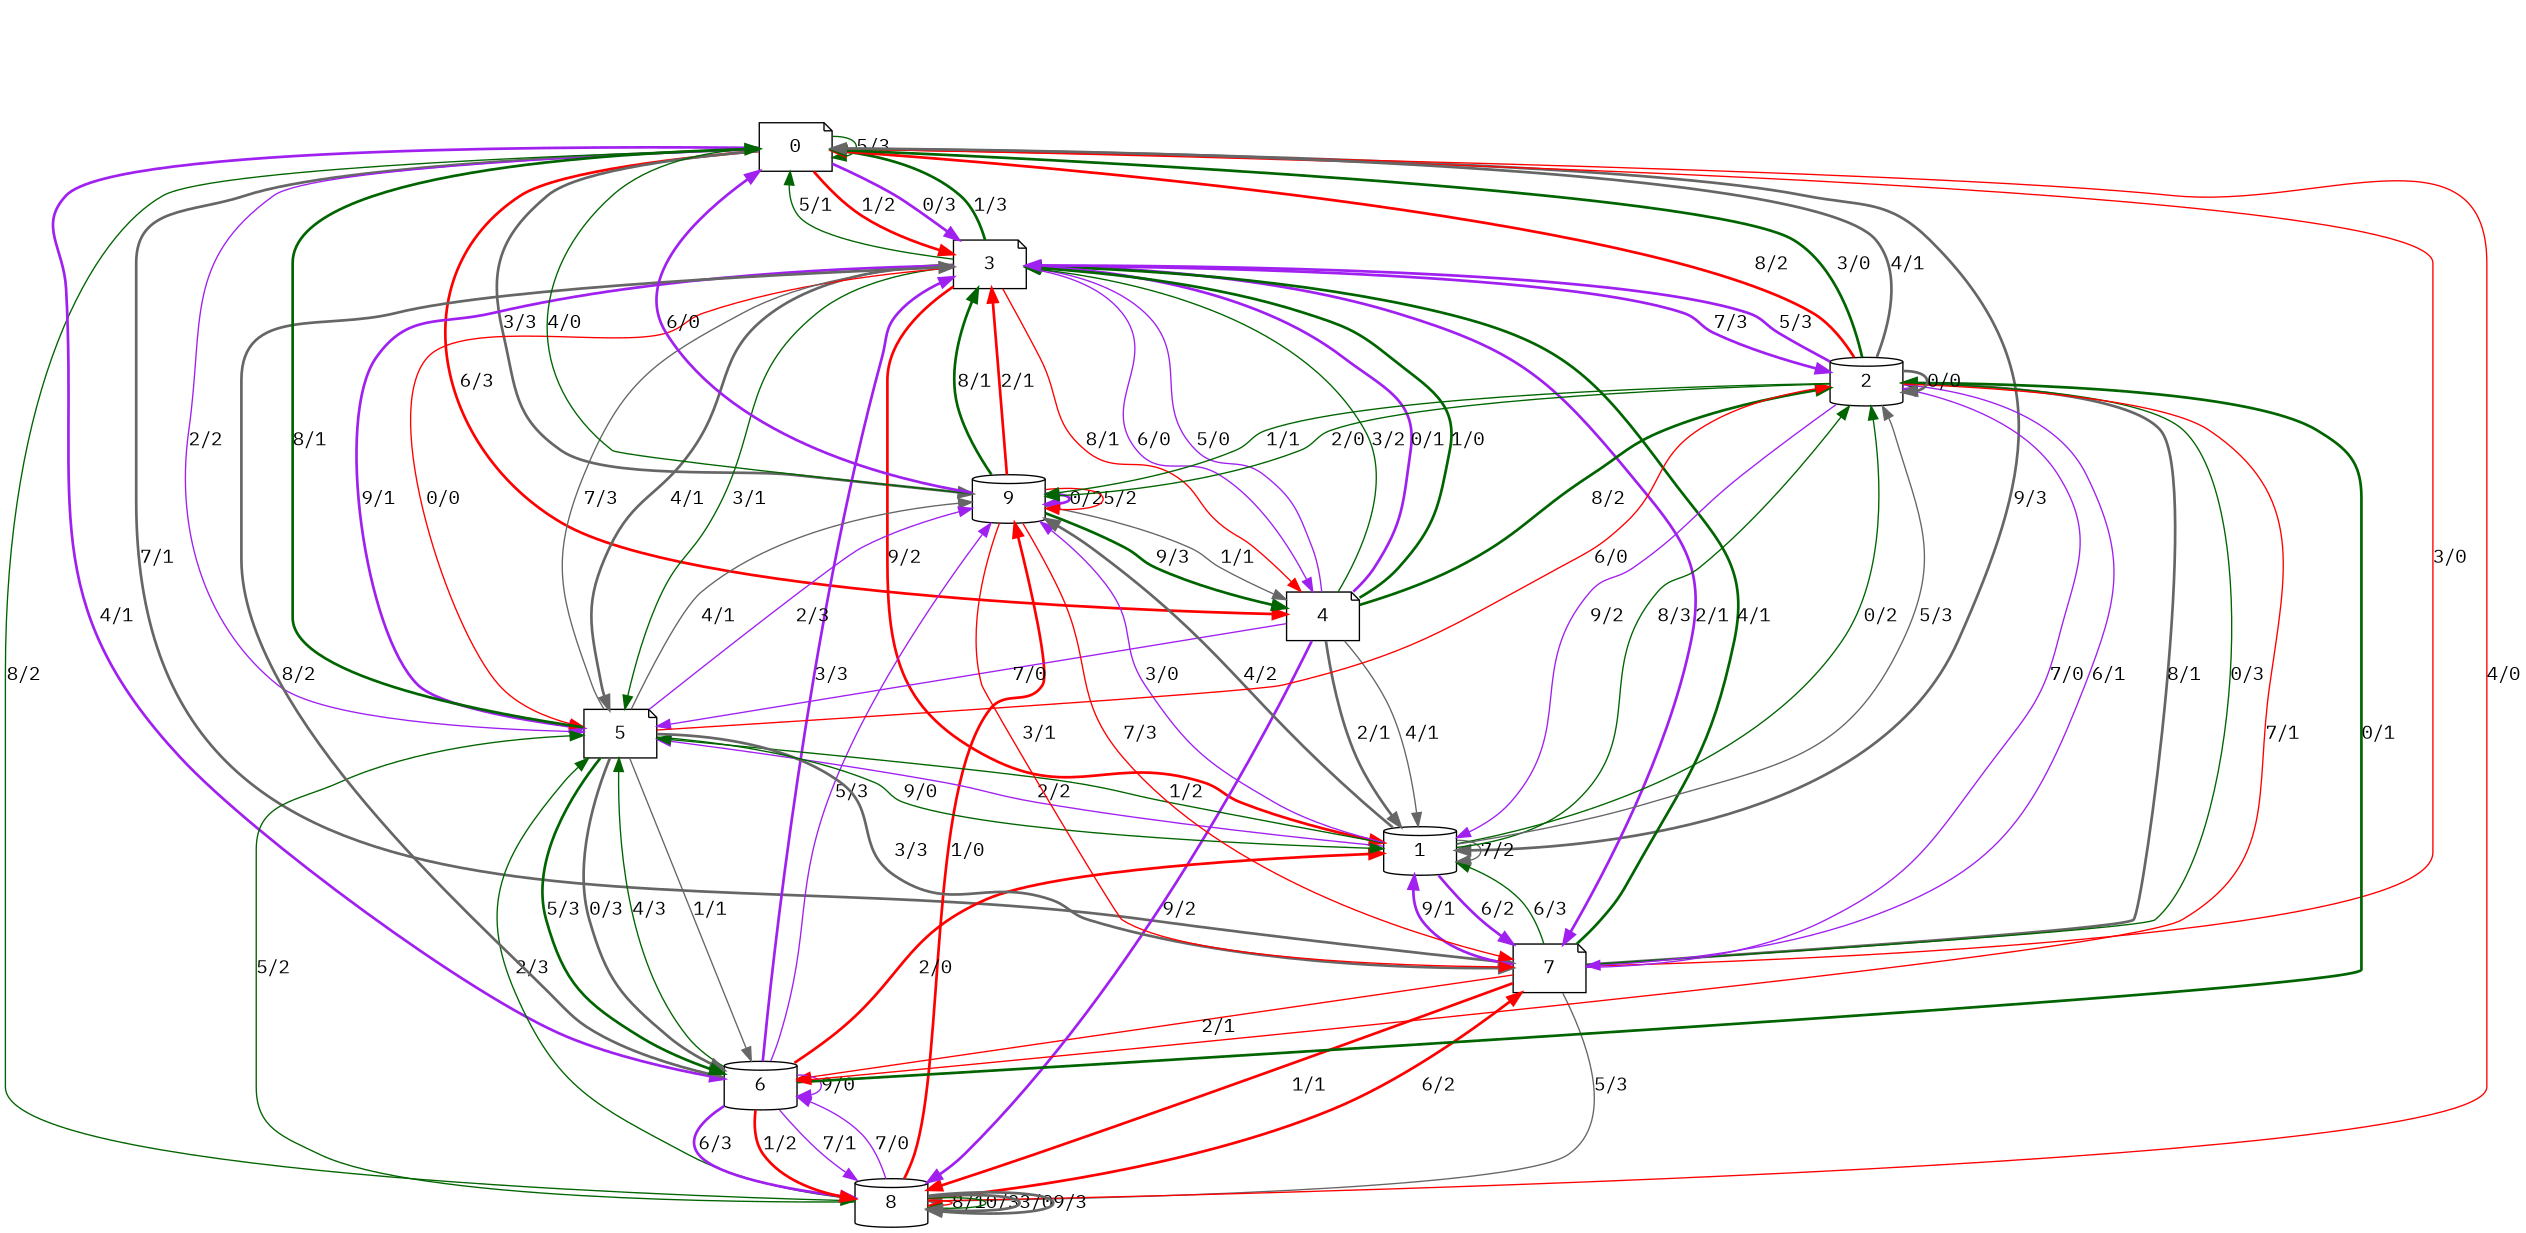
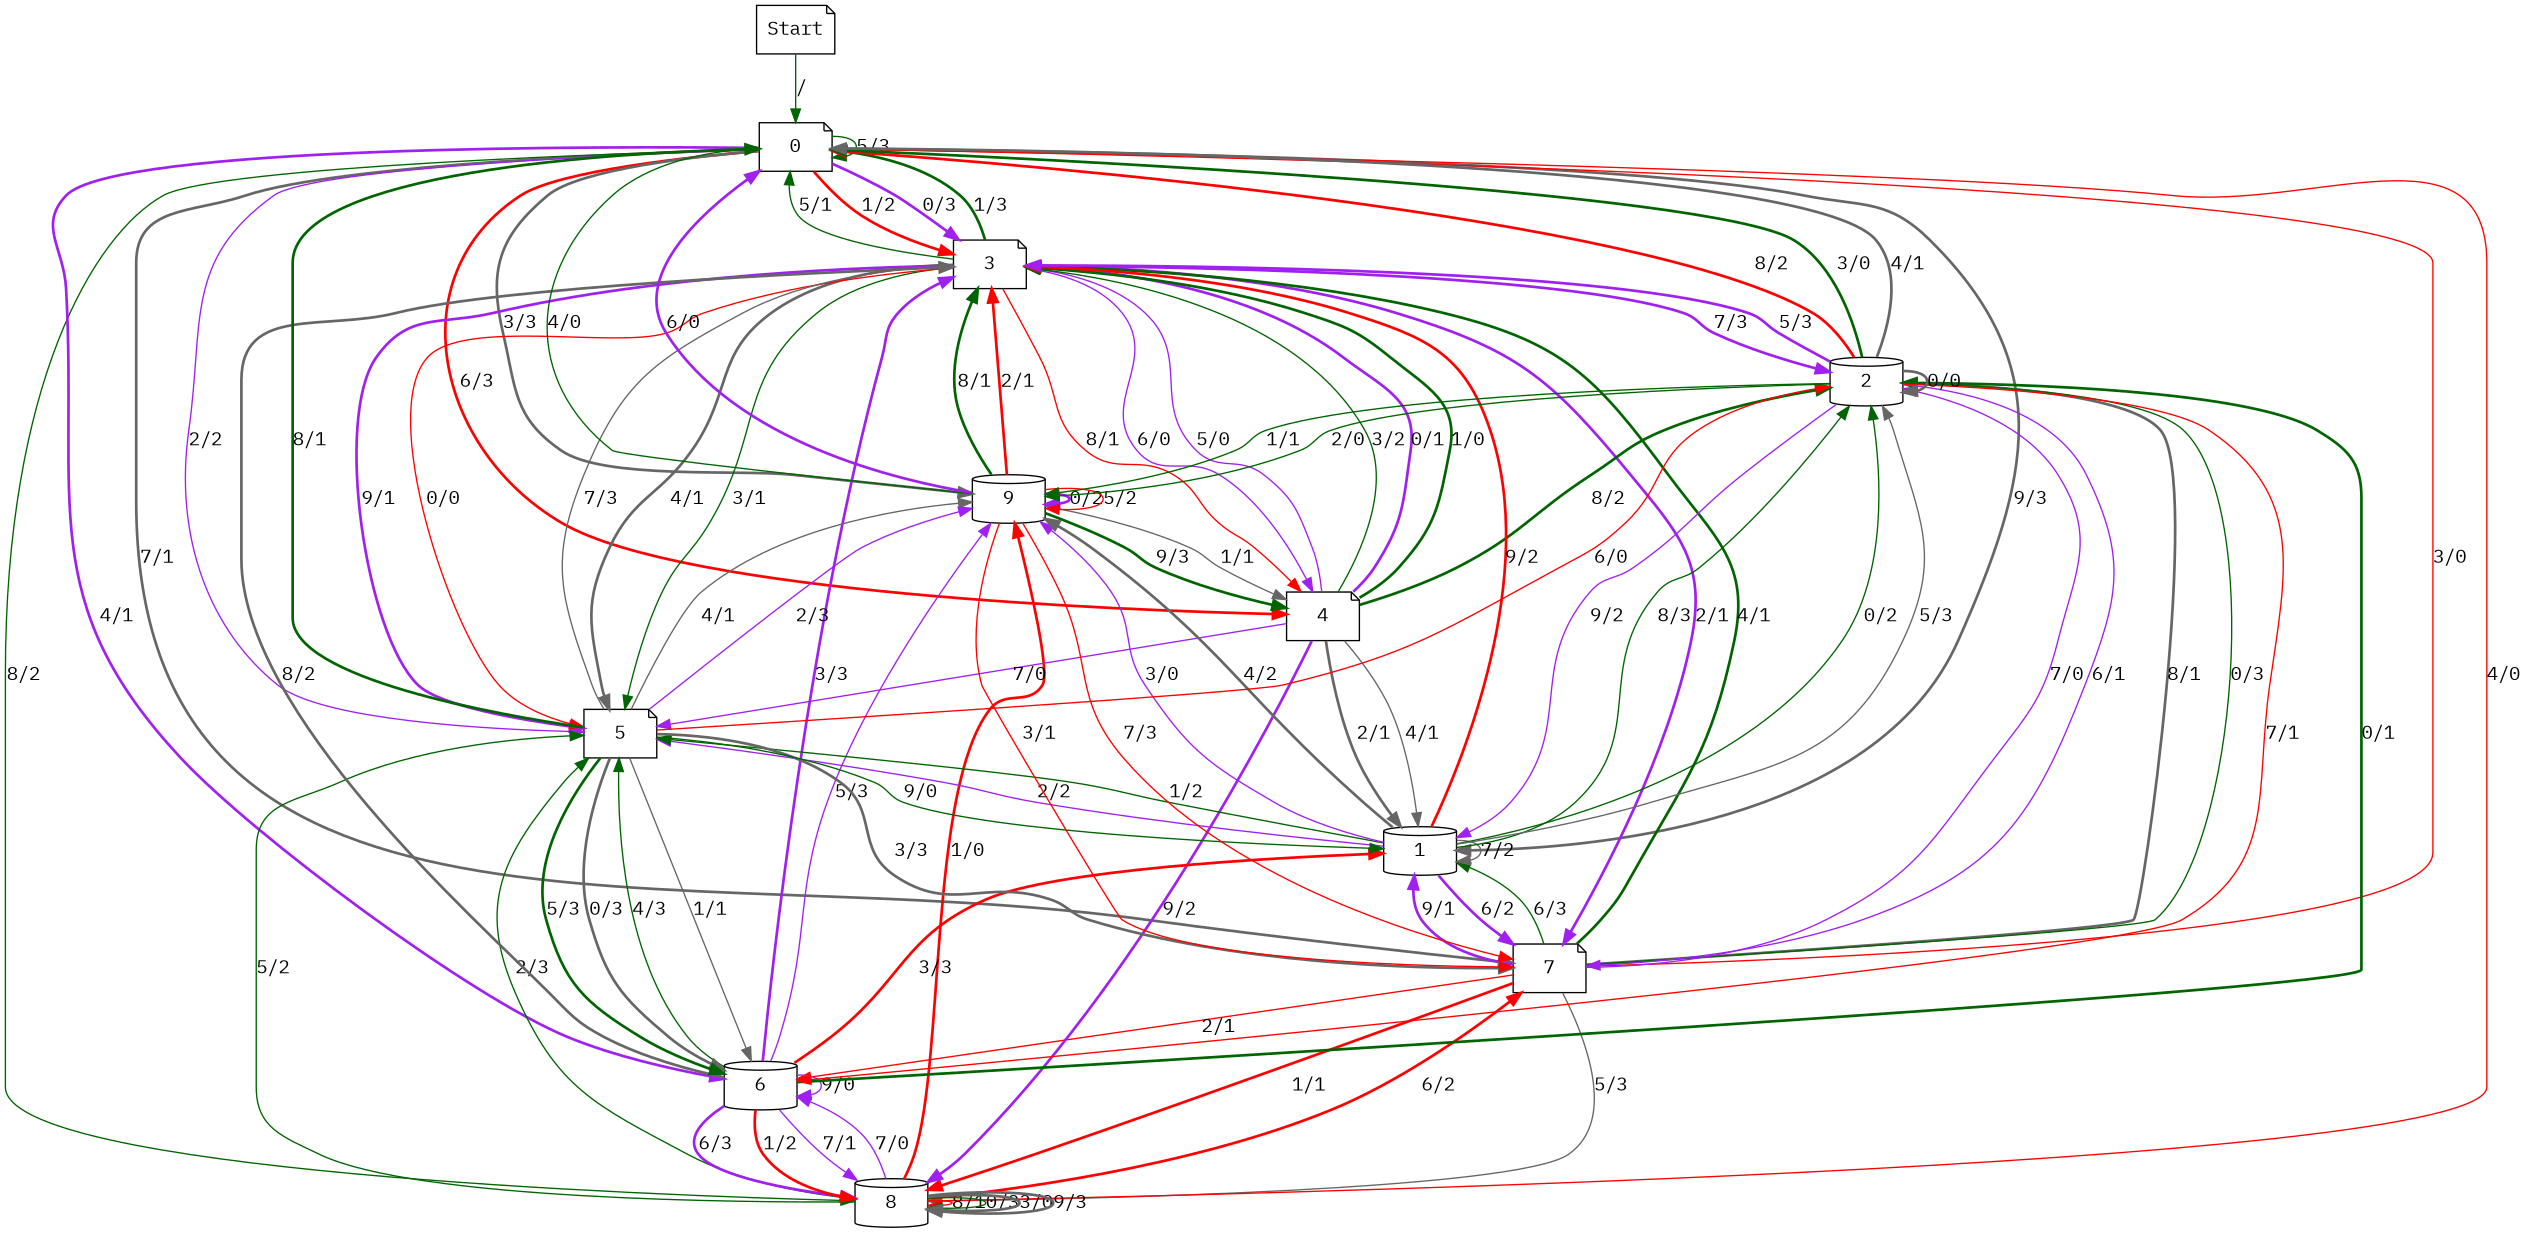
node "Start": added
edge "3" -> "1": reversed
edge "6" -> "1": label "2/0" -> "3/3"
